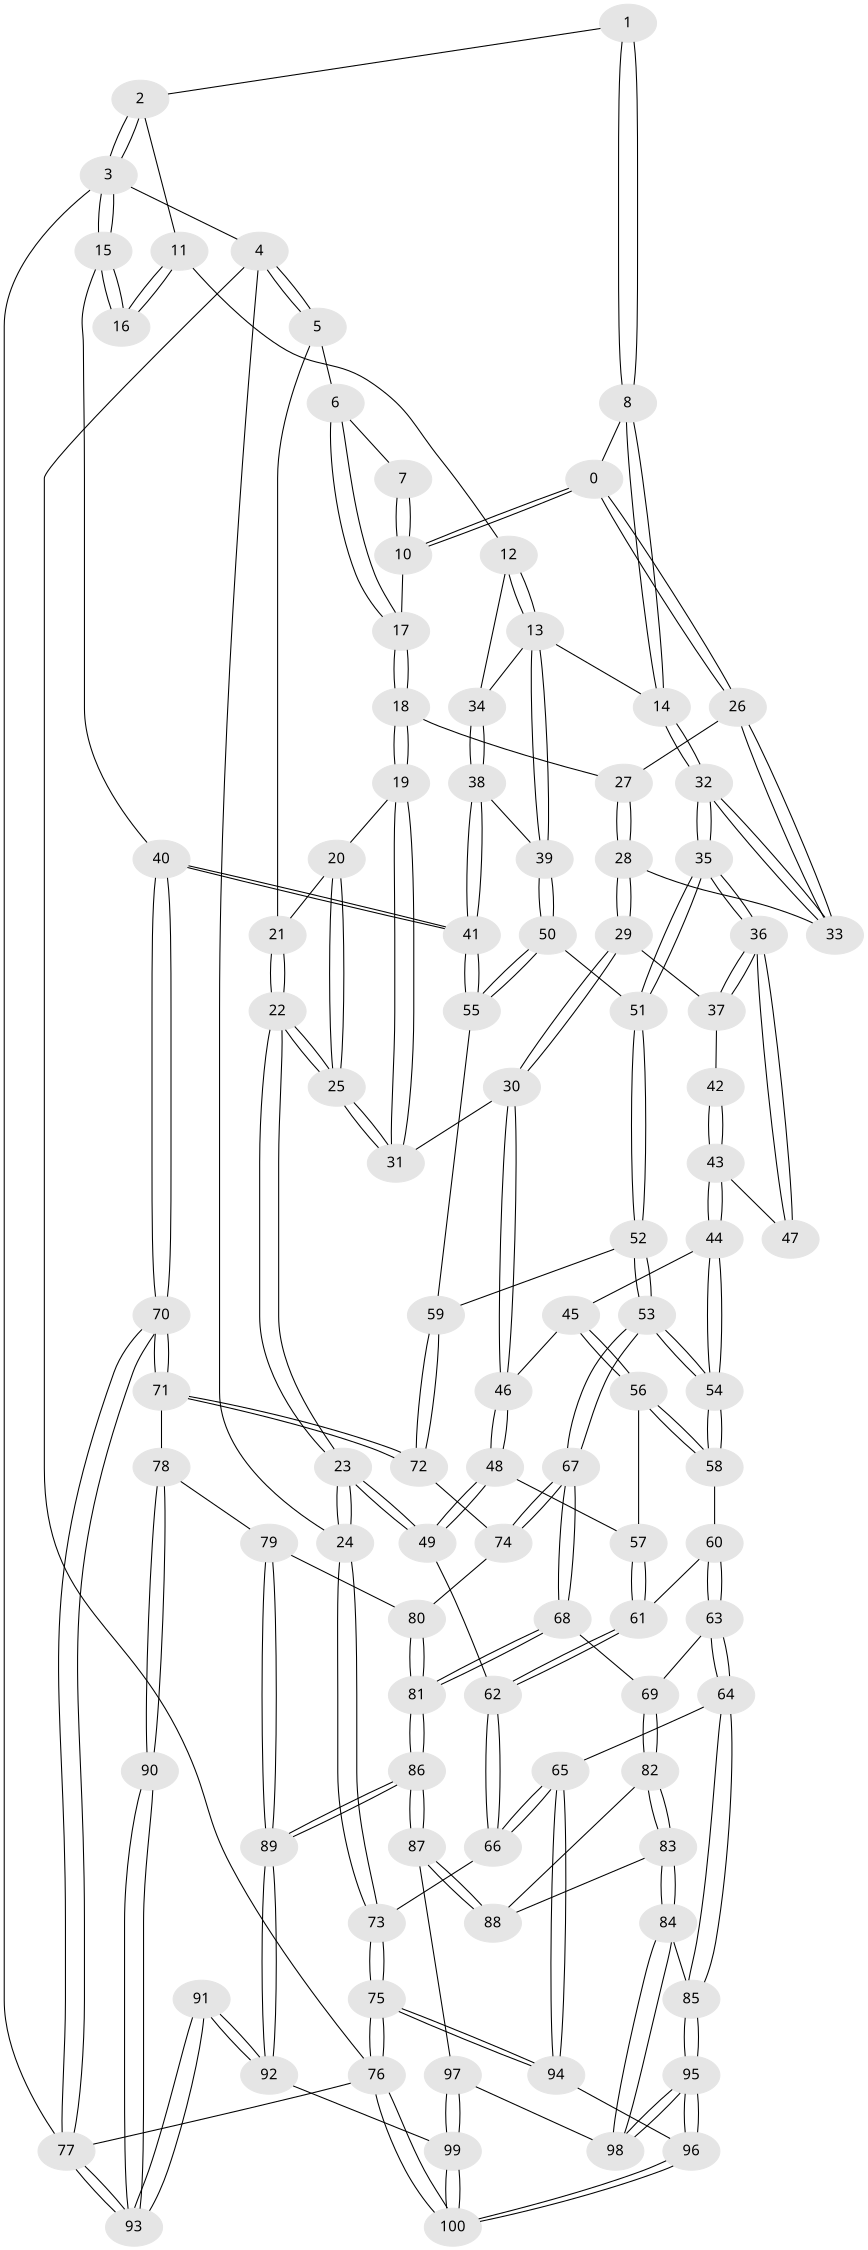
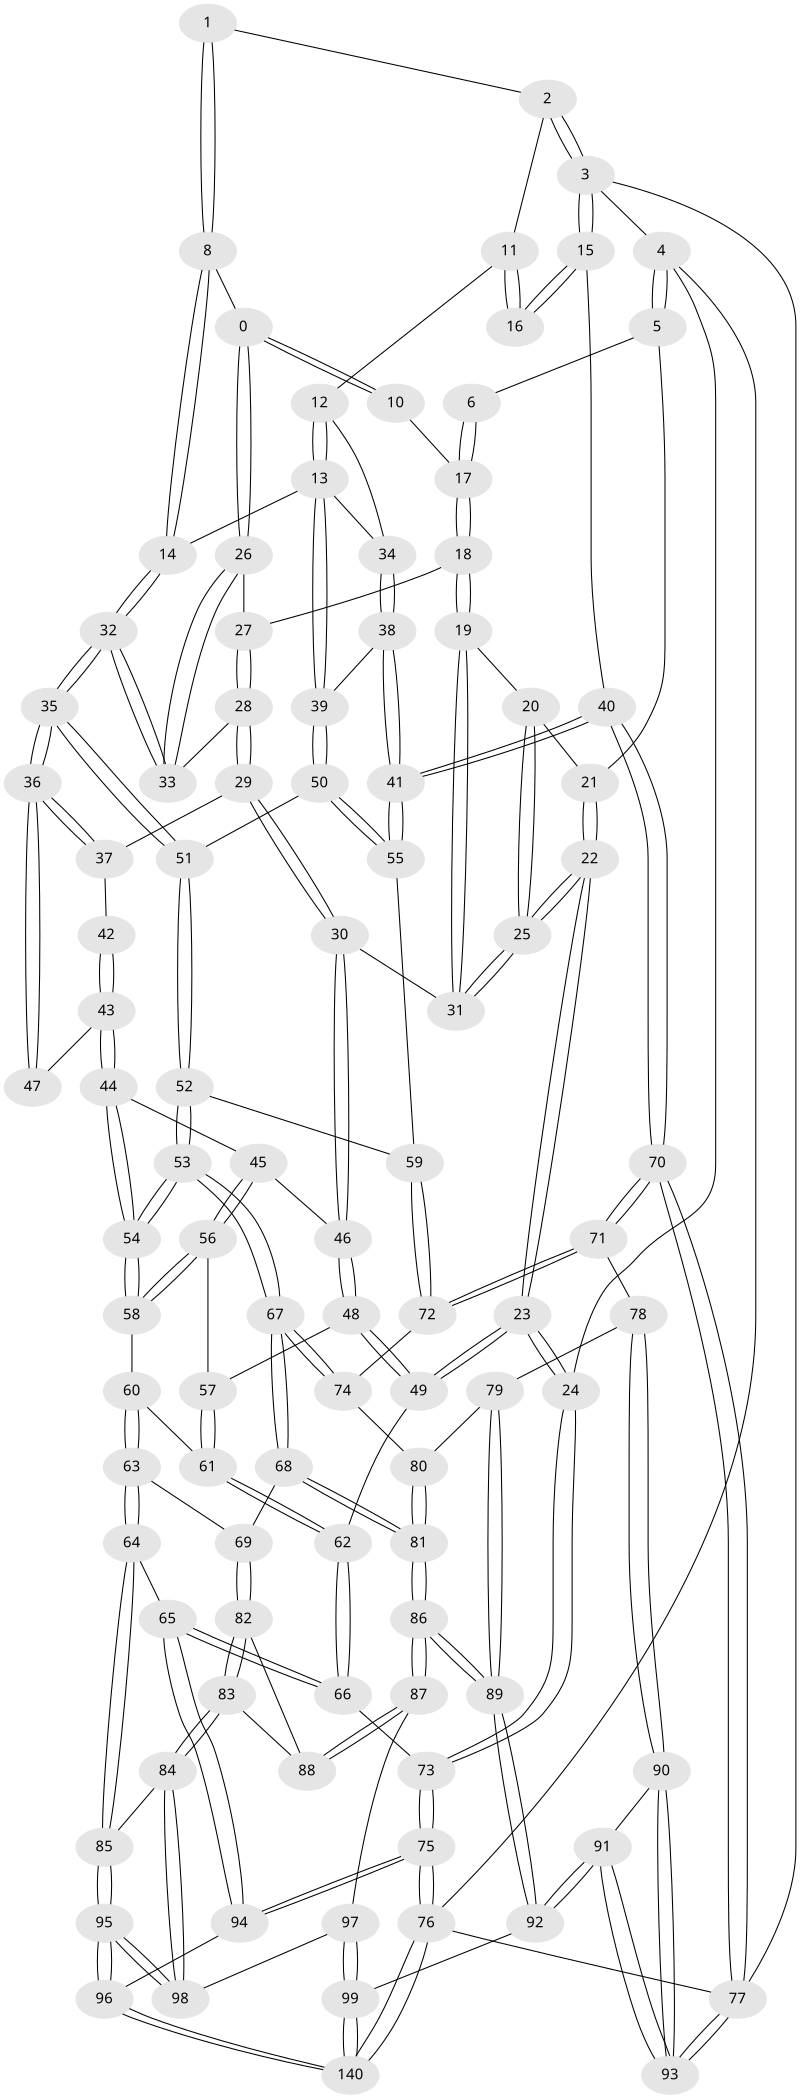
node "7": removed
edge "90" -- "91": added
node "100": label "100" -> "140"
